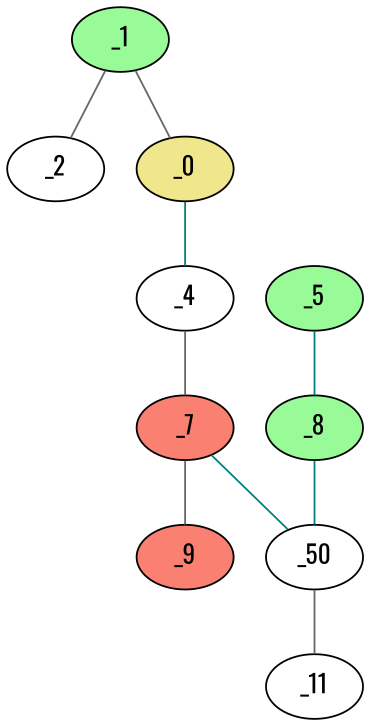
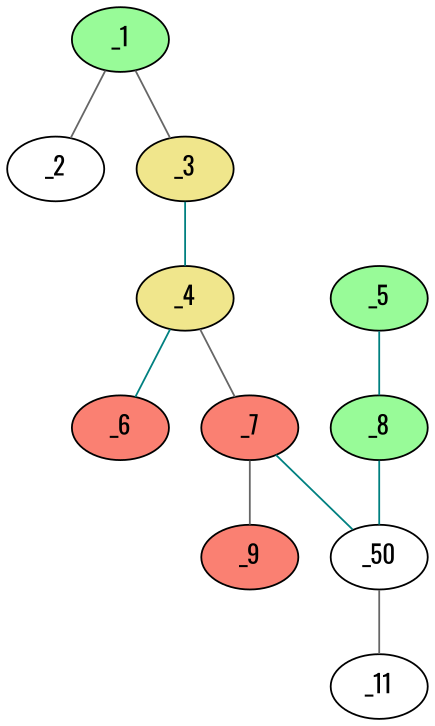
node "_0": label "_0" -> "_3"
node "_4": fillcolor white -> khaki
node "_6": added
